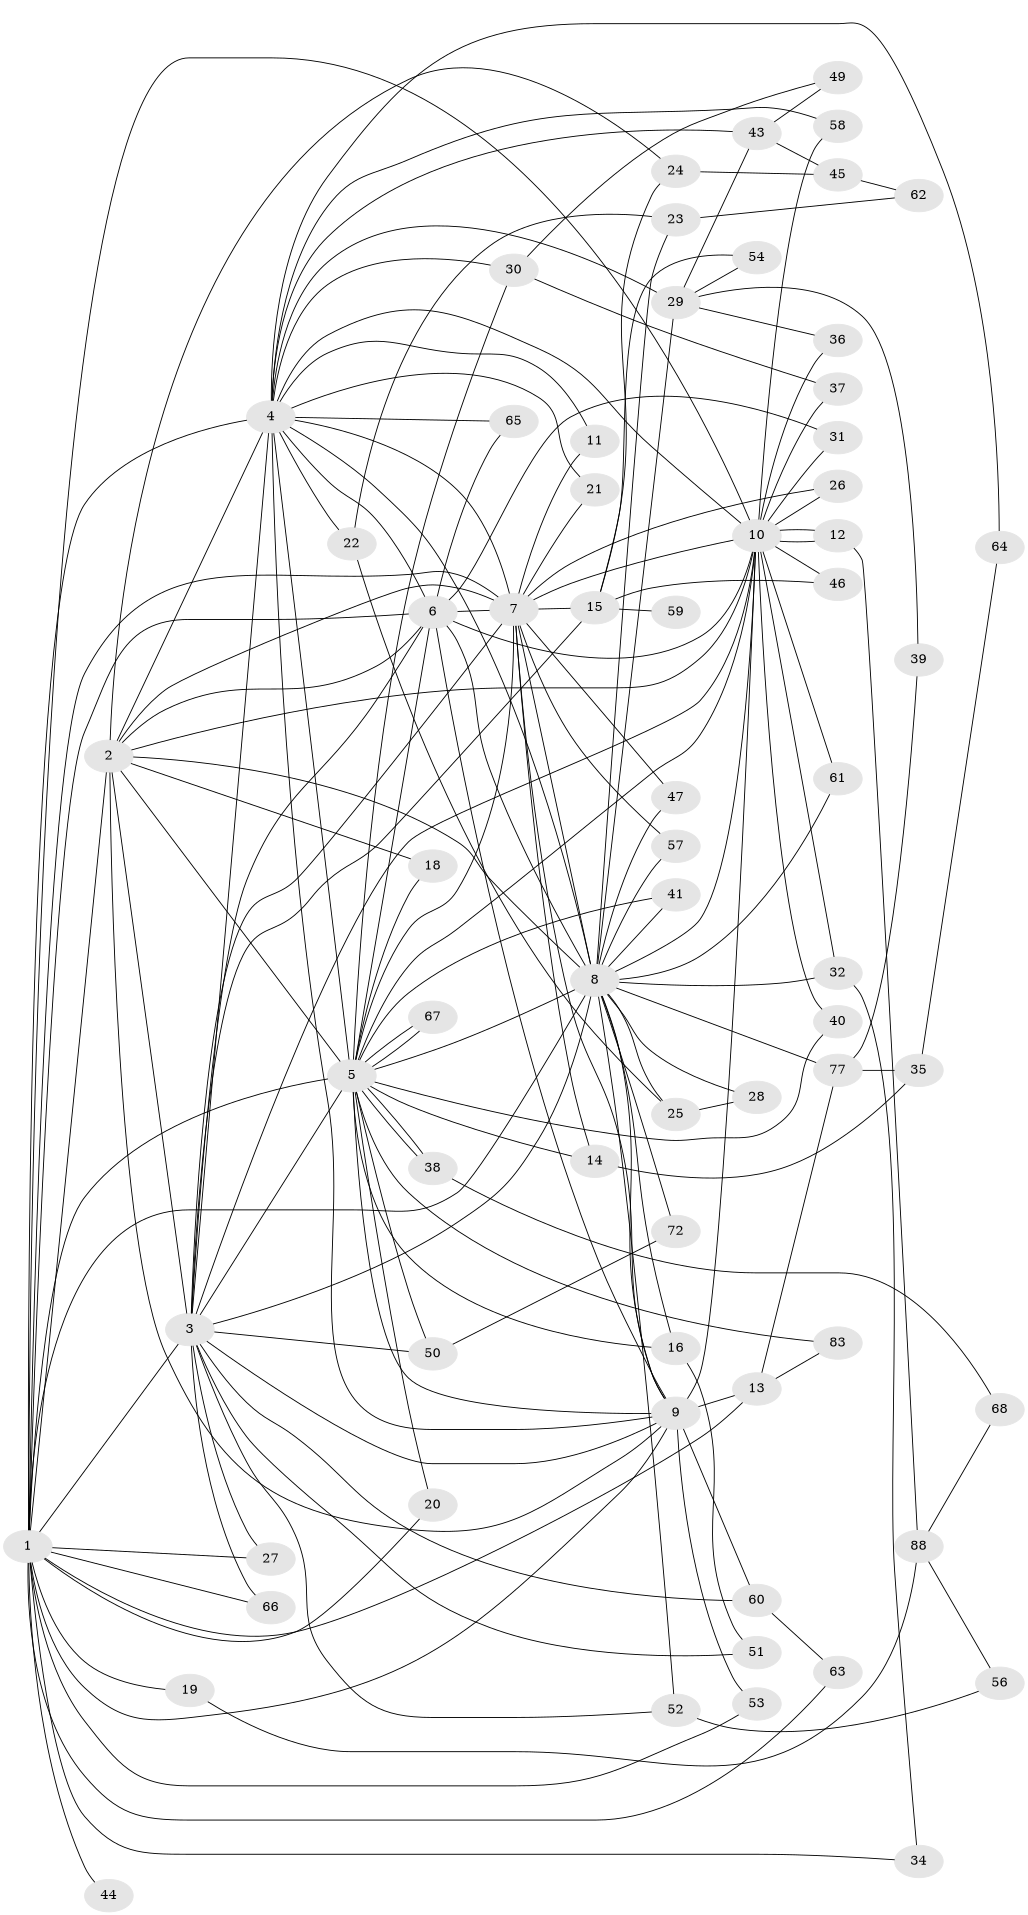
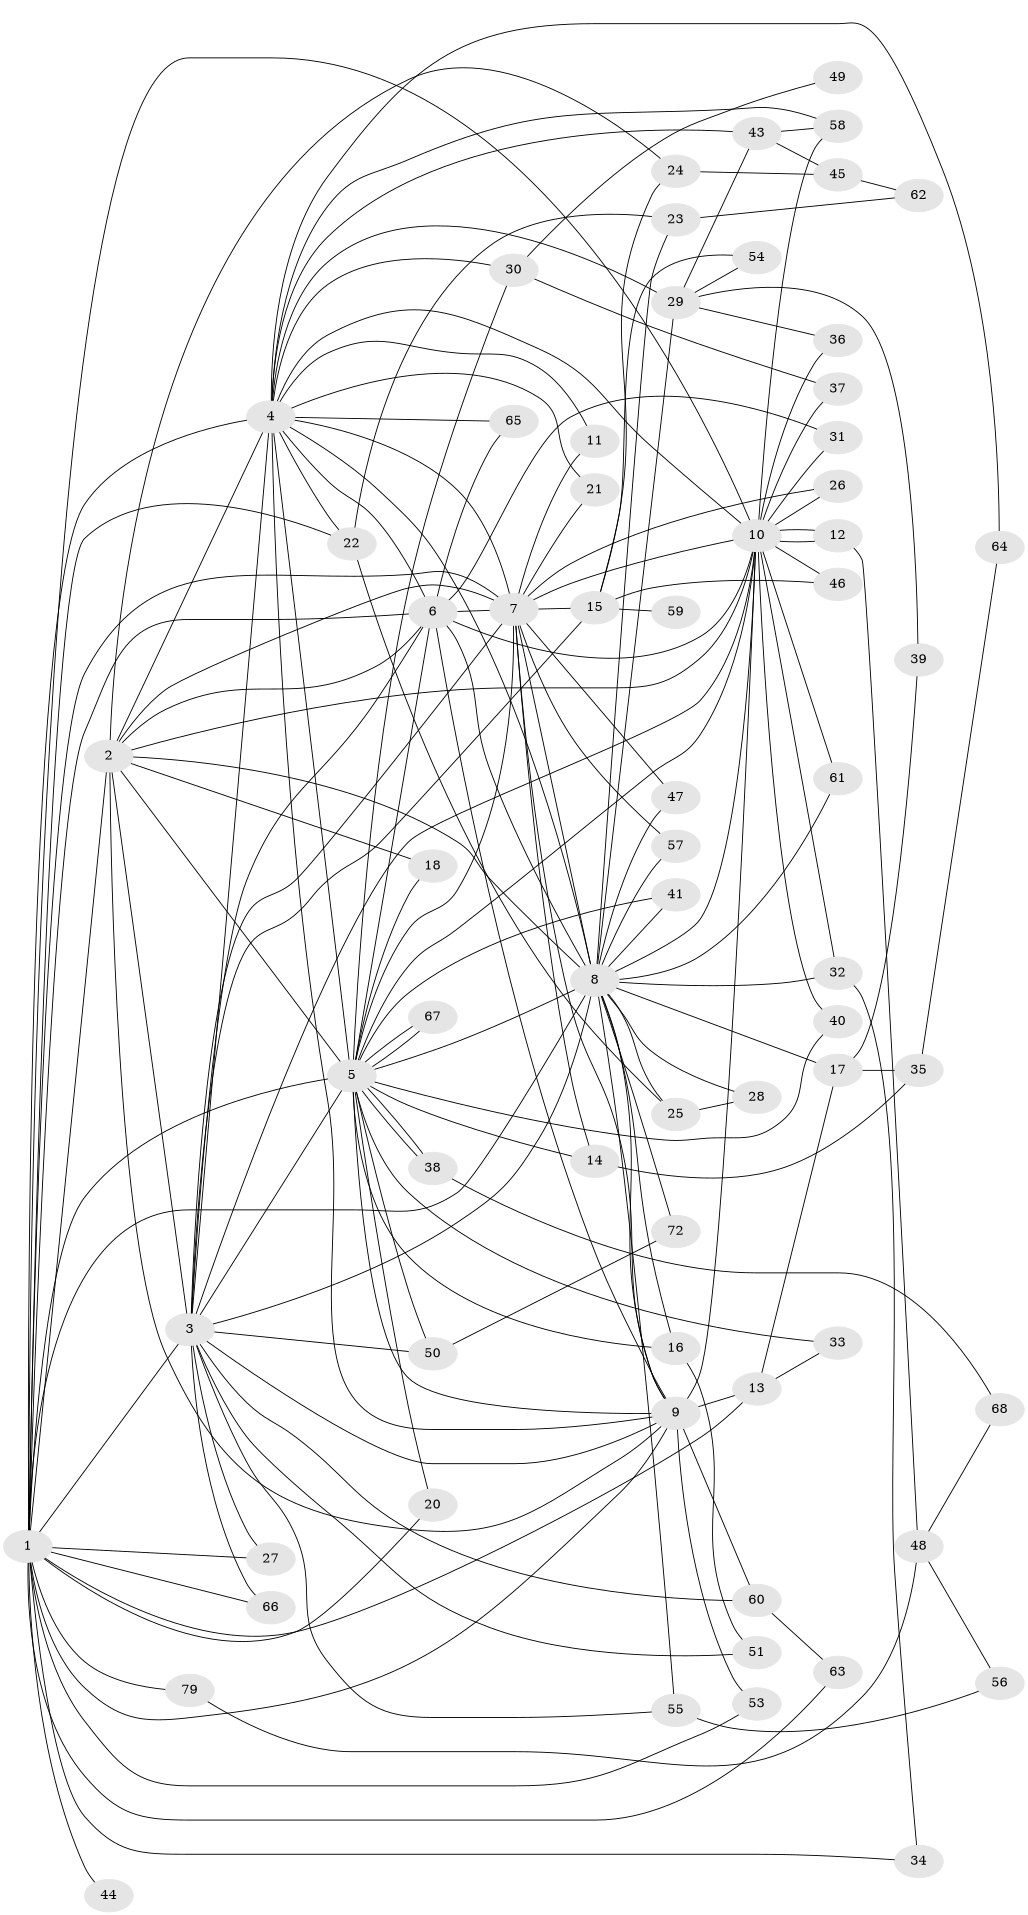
edge "49" -- "43": now "58" -- "43"
edge "22" -- "1": added
node "77": label "77" -> "17"
node "83": label "83" -> "33"
node "88": label "88" -> "48"
node "19": label "19" -> "79"
node "52": label "52" -> "55"
